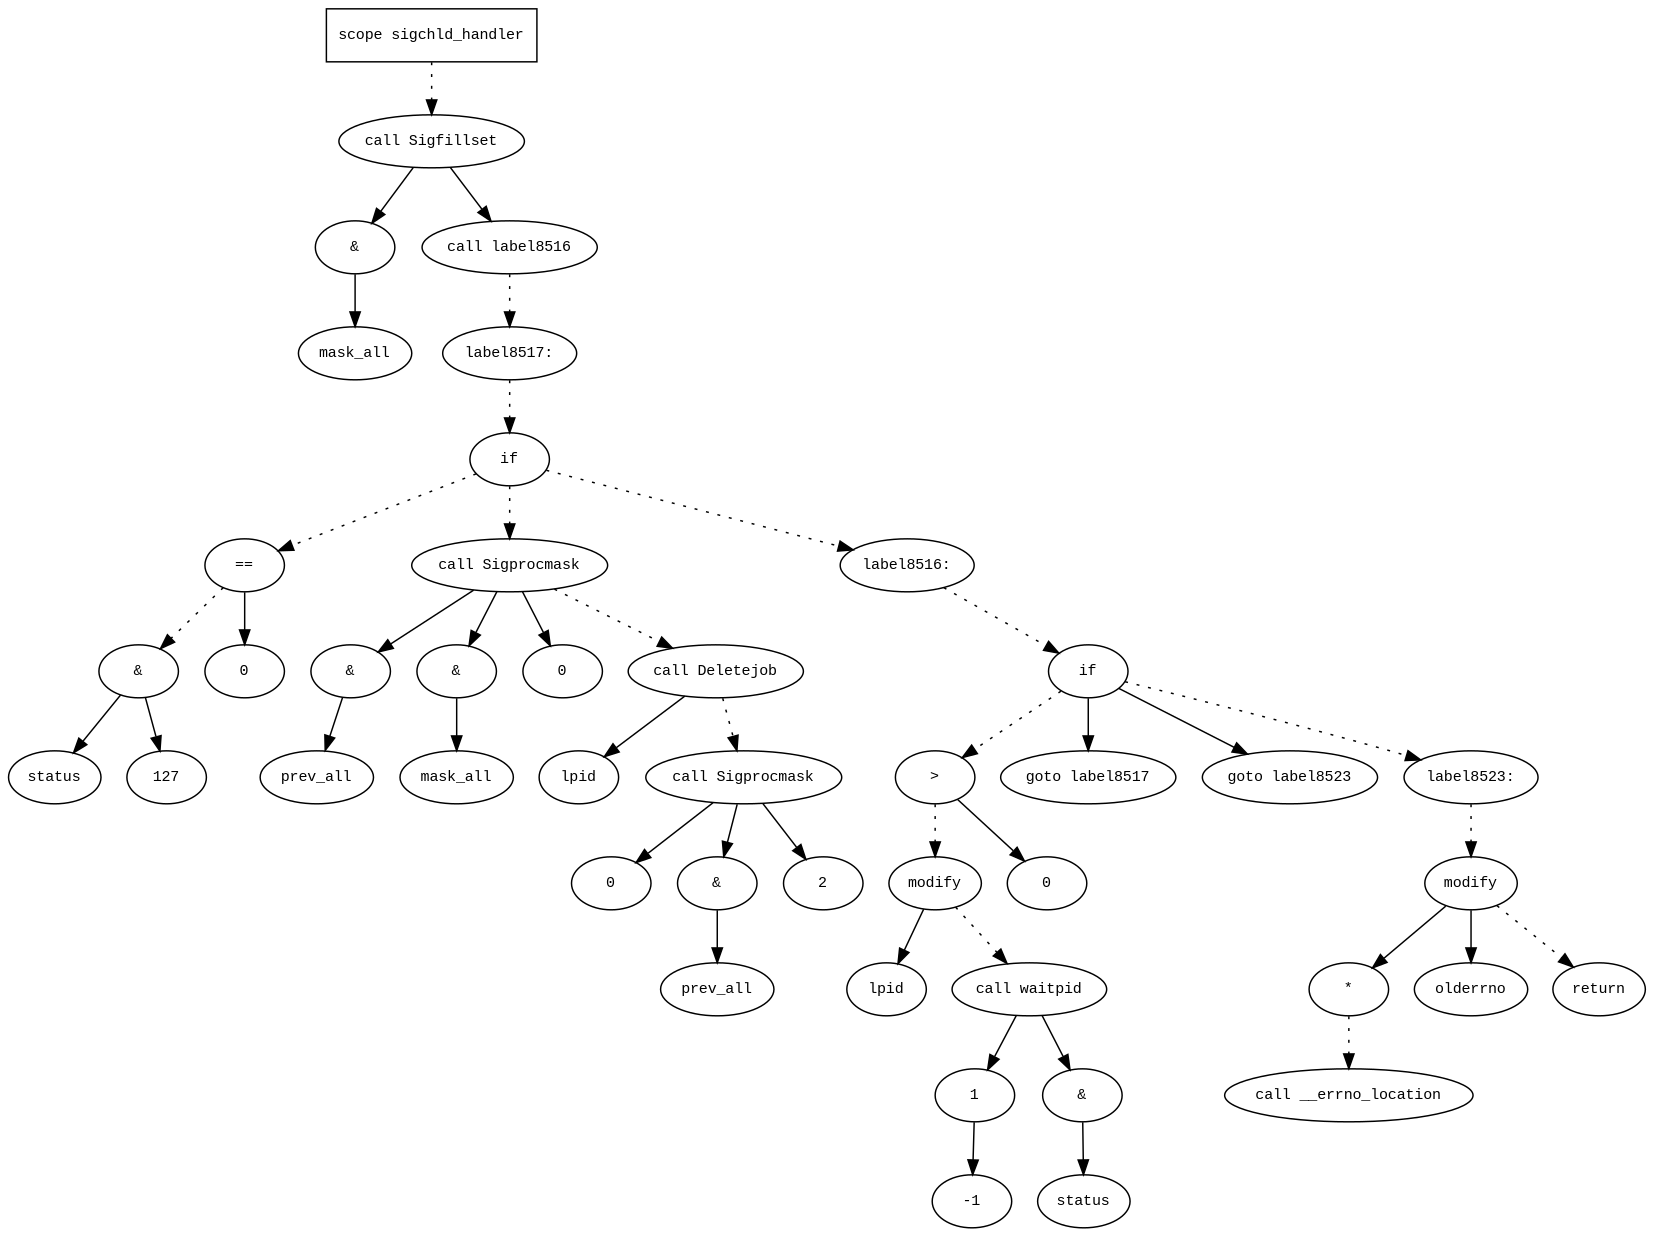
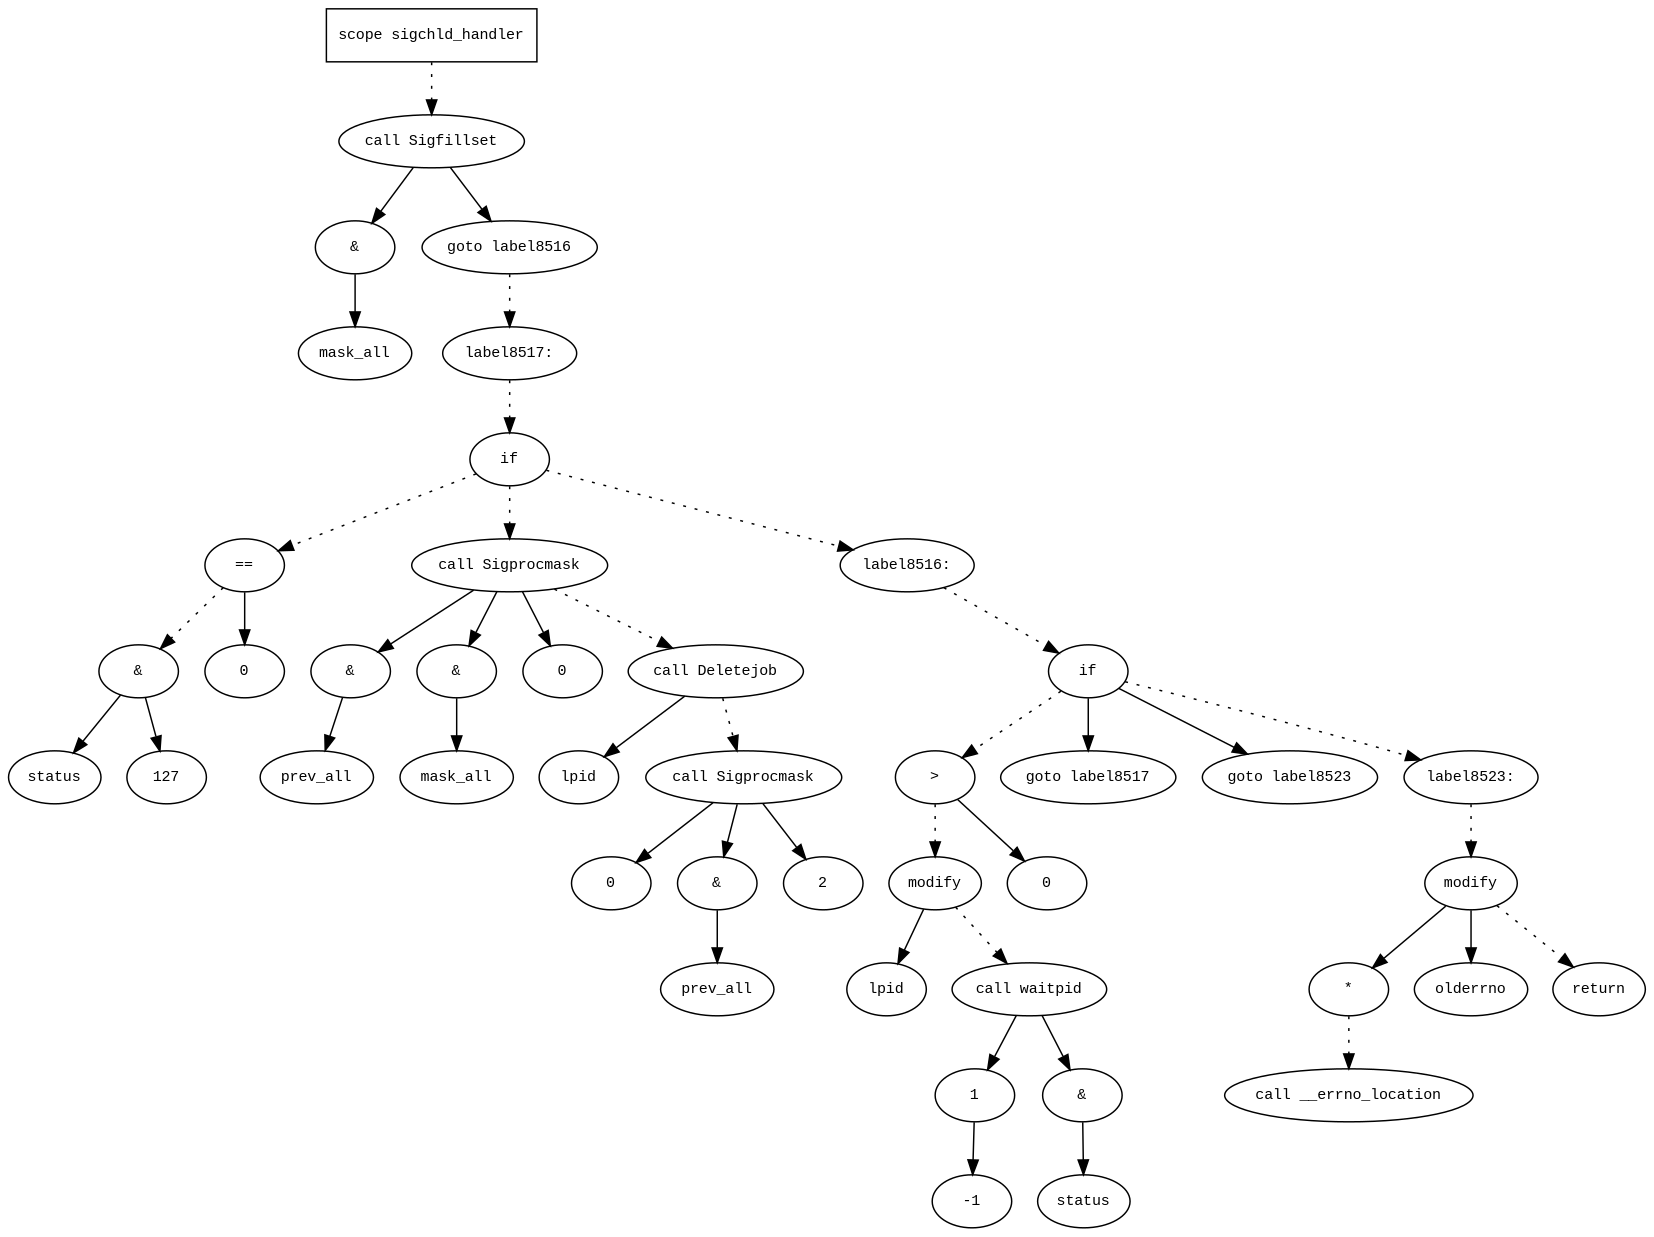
node "call label8516": label "call label8516" -> "goto label8516"
